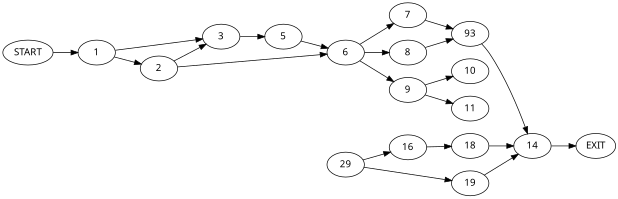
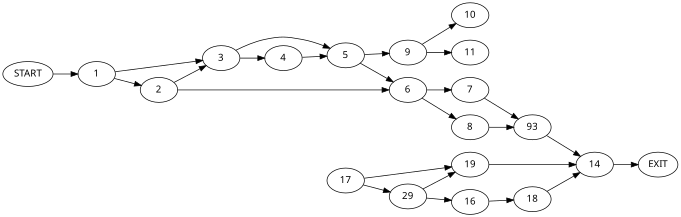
node "4": added
edge "6" -> "9": now "5" -> "9"
node "17": added
